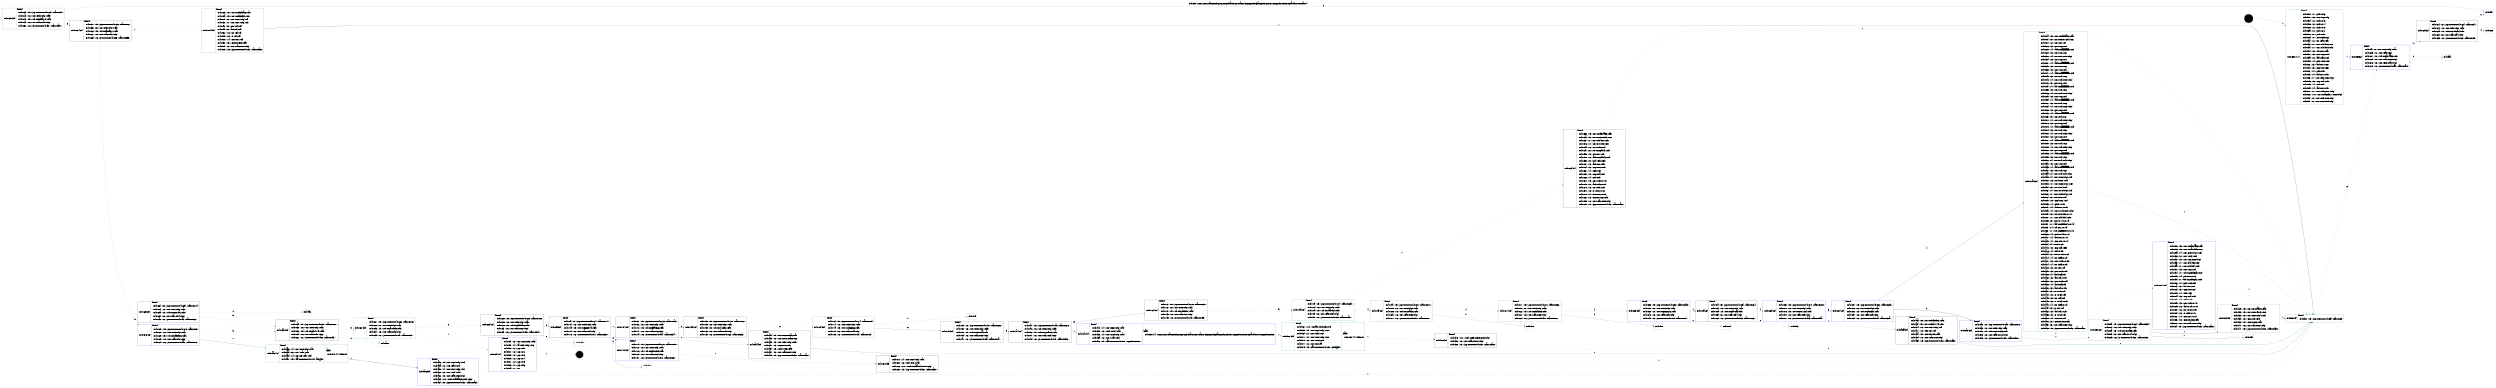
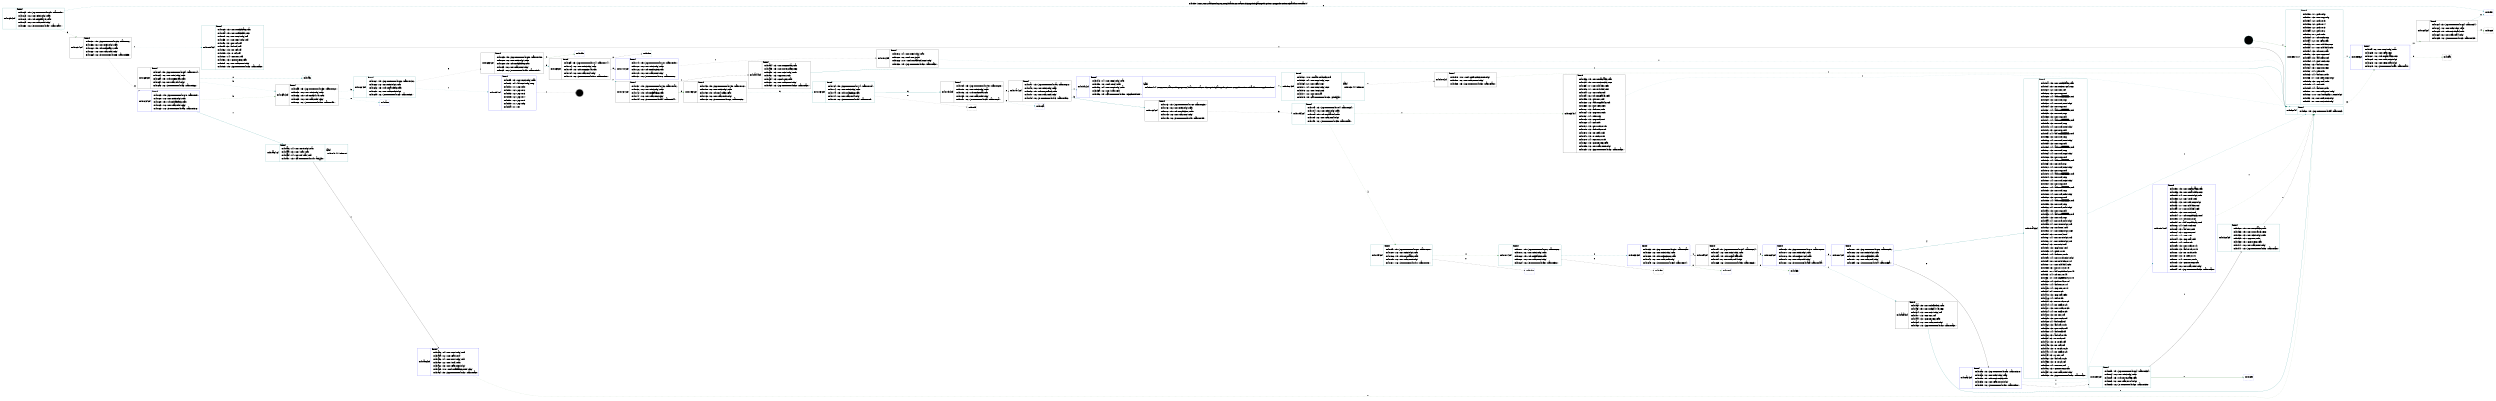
node "0x401cba": added
